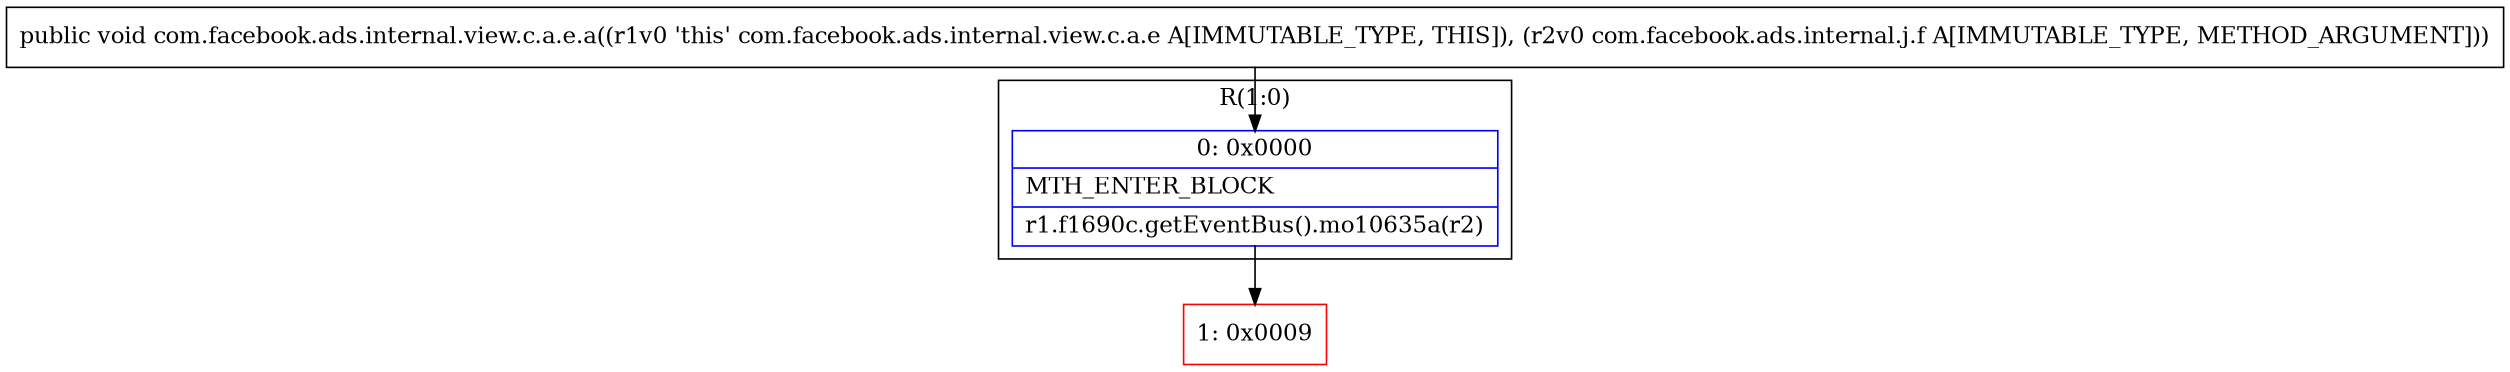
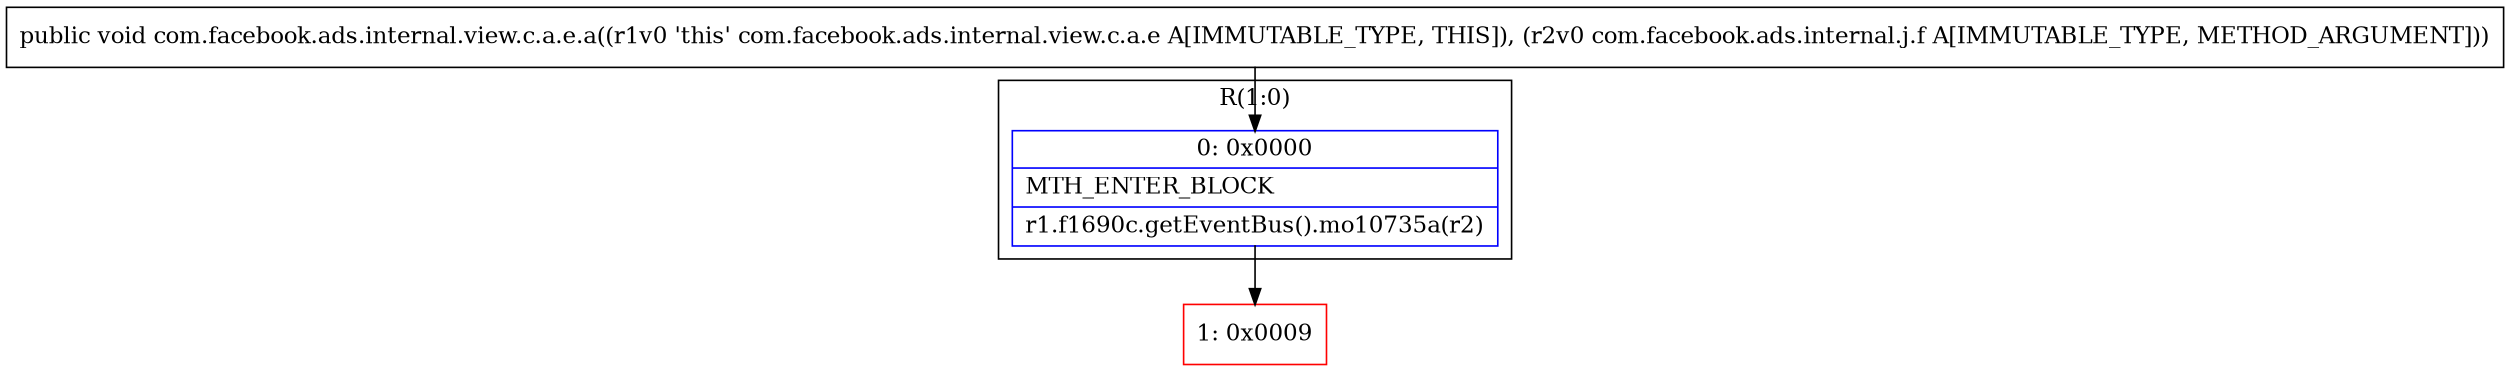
node "0: 0x0000": text "r1.f1690c.getEventBus().mo10635a(r2)" -> "r1.f1690c.getEventBus().mo10735a(r2)"
